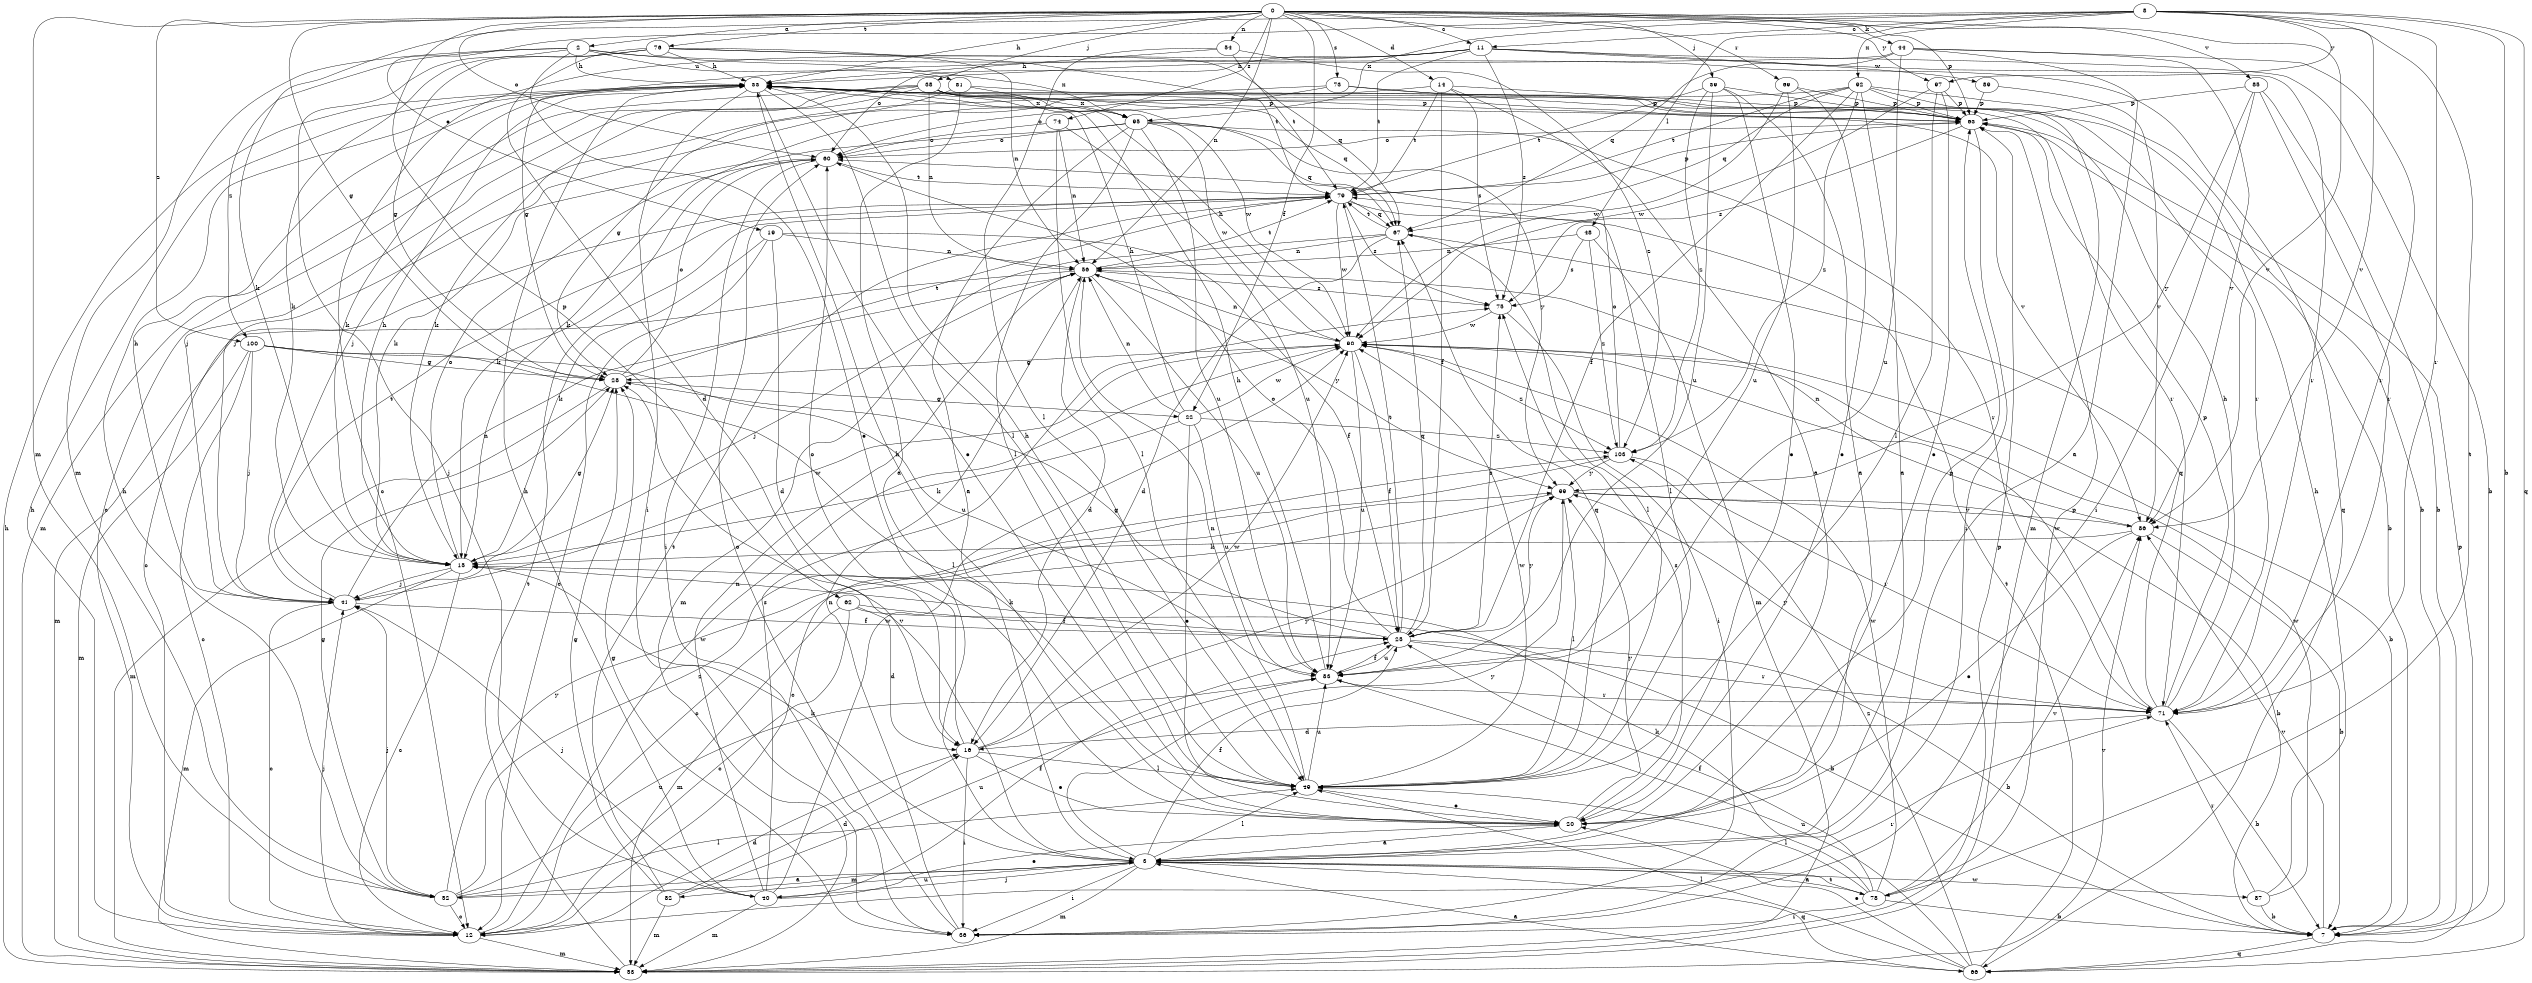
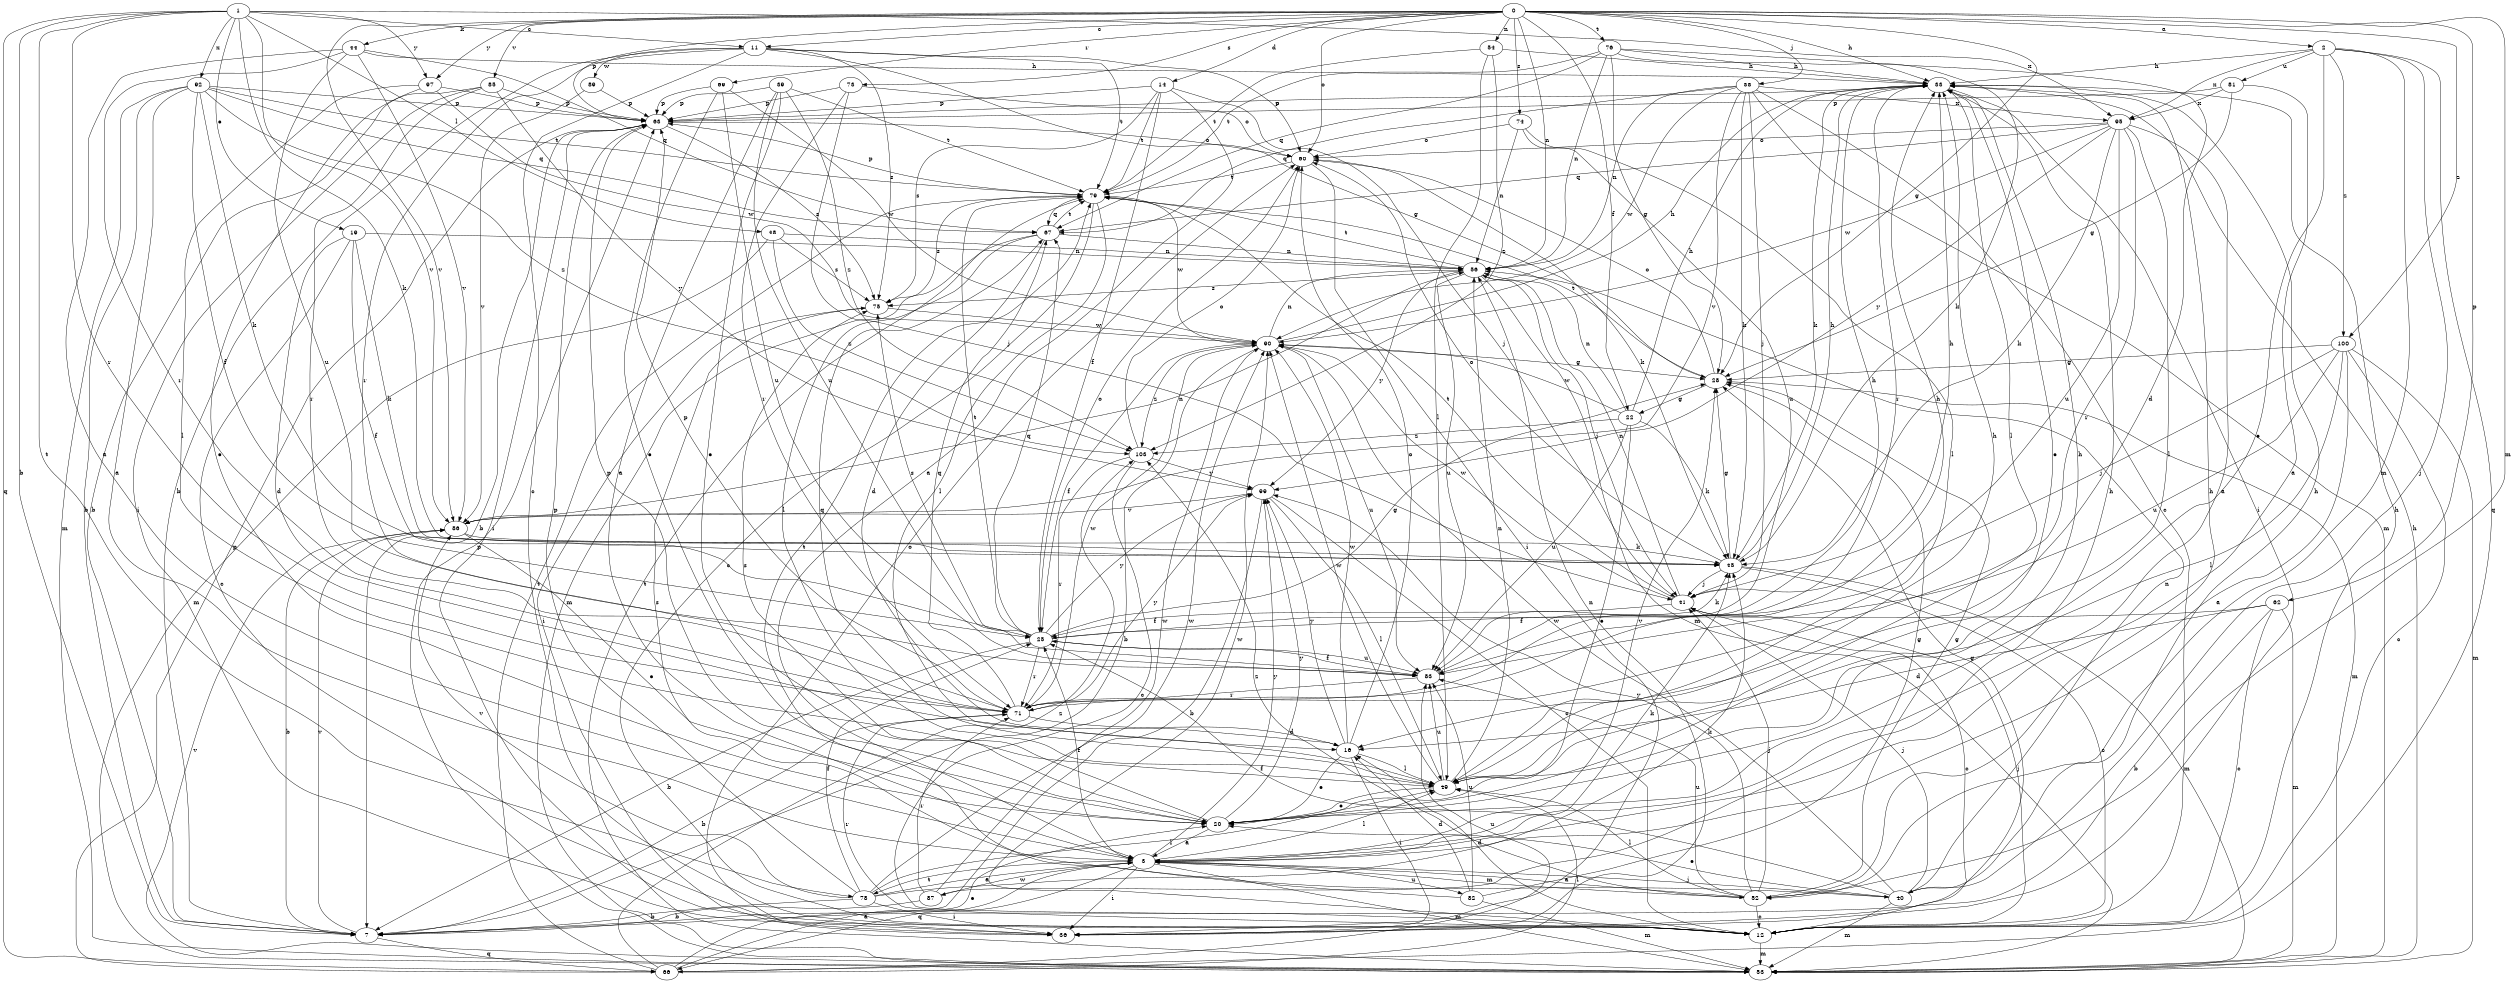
node "8": label "8" -> "1"
edge "0" -> "39": removed, label "j"
edge "56" -> "16": removed, label "d"
node "15": label "15" -> "45"
edge "100" -> "3": added, label "a"
